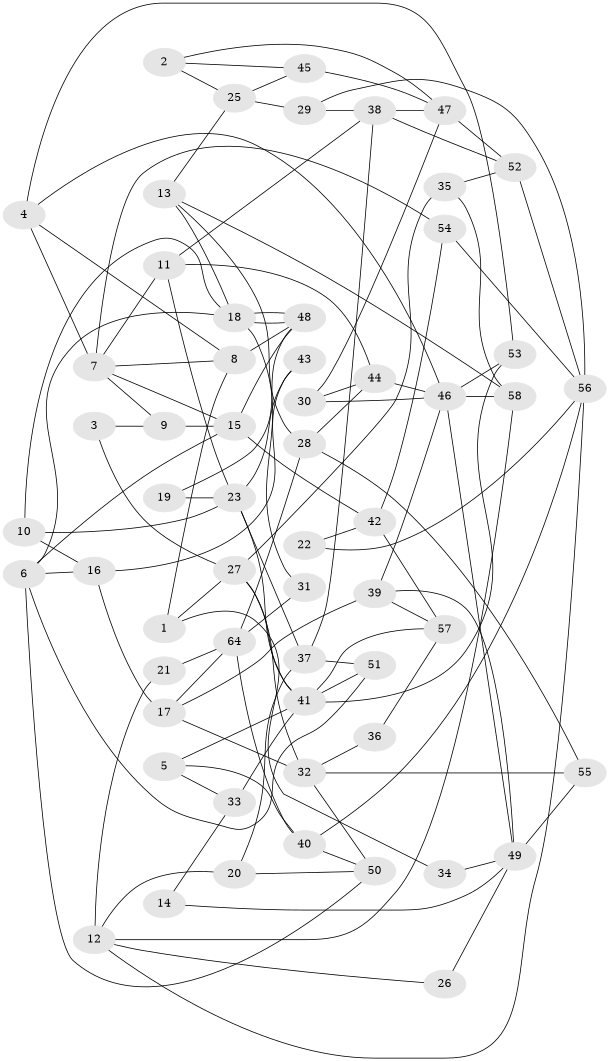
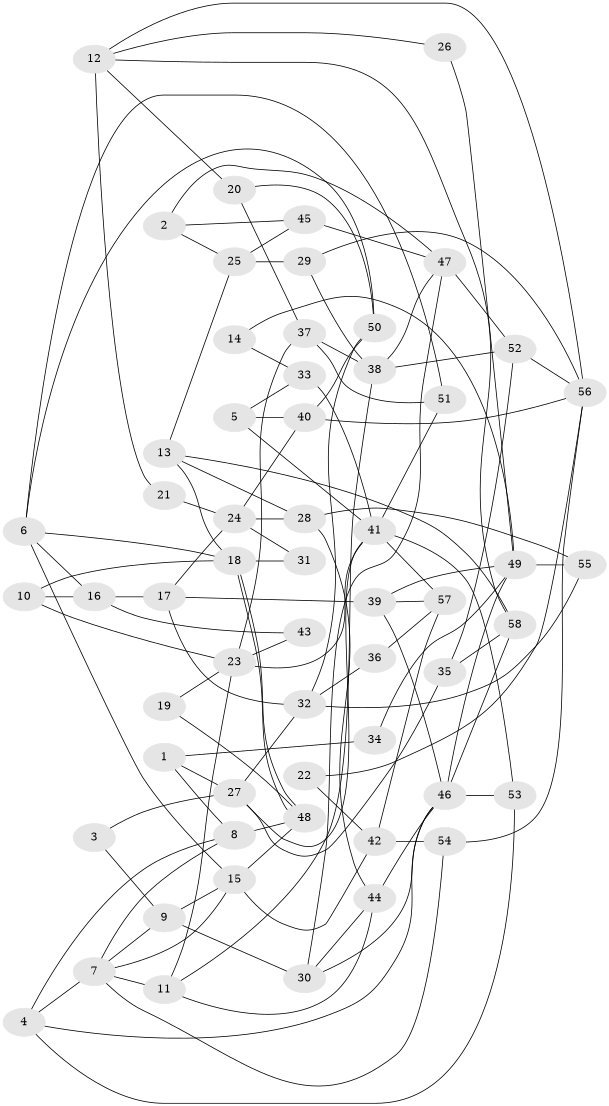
node "64": label "64" -> "24"
edge "9" -- "30": added
